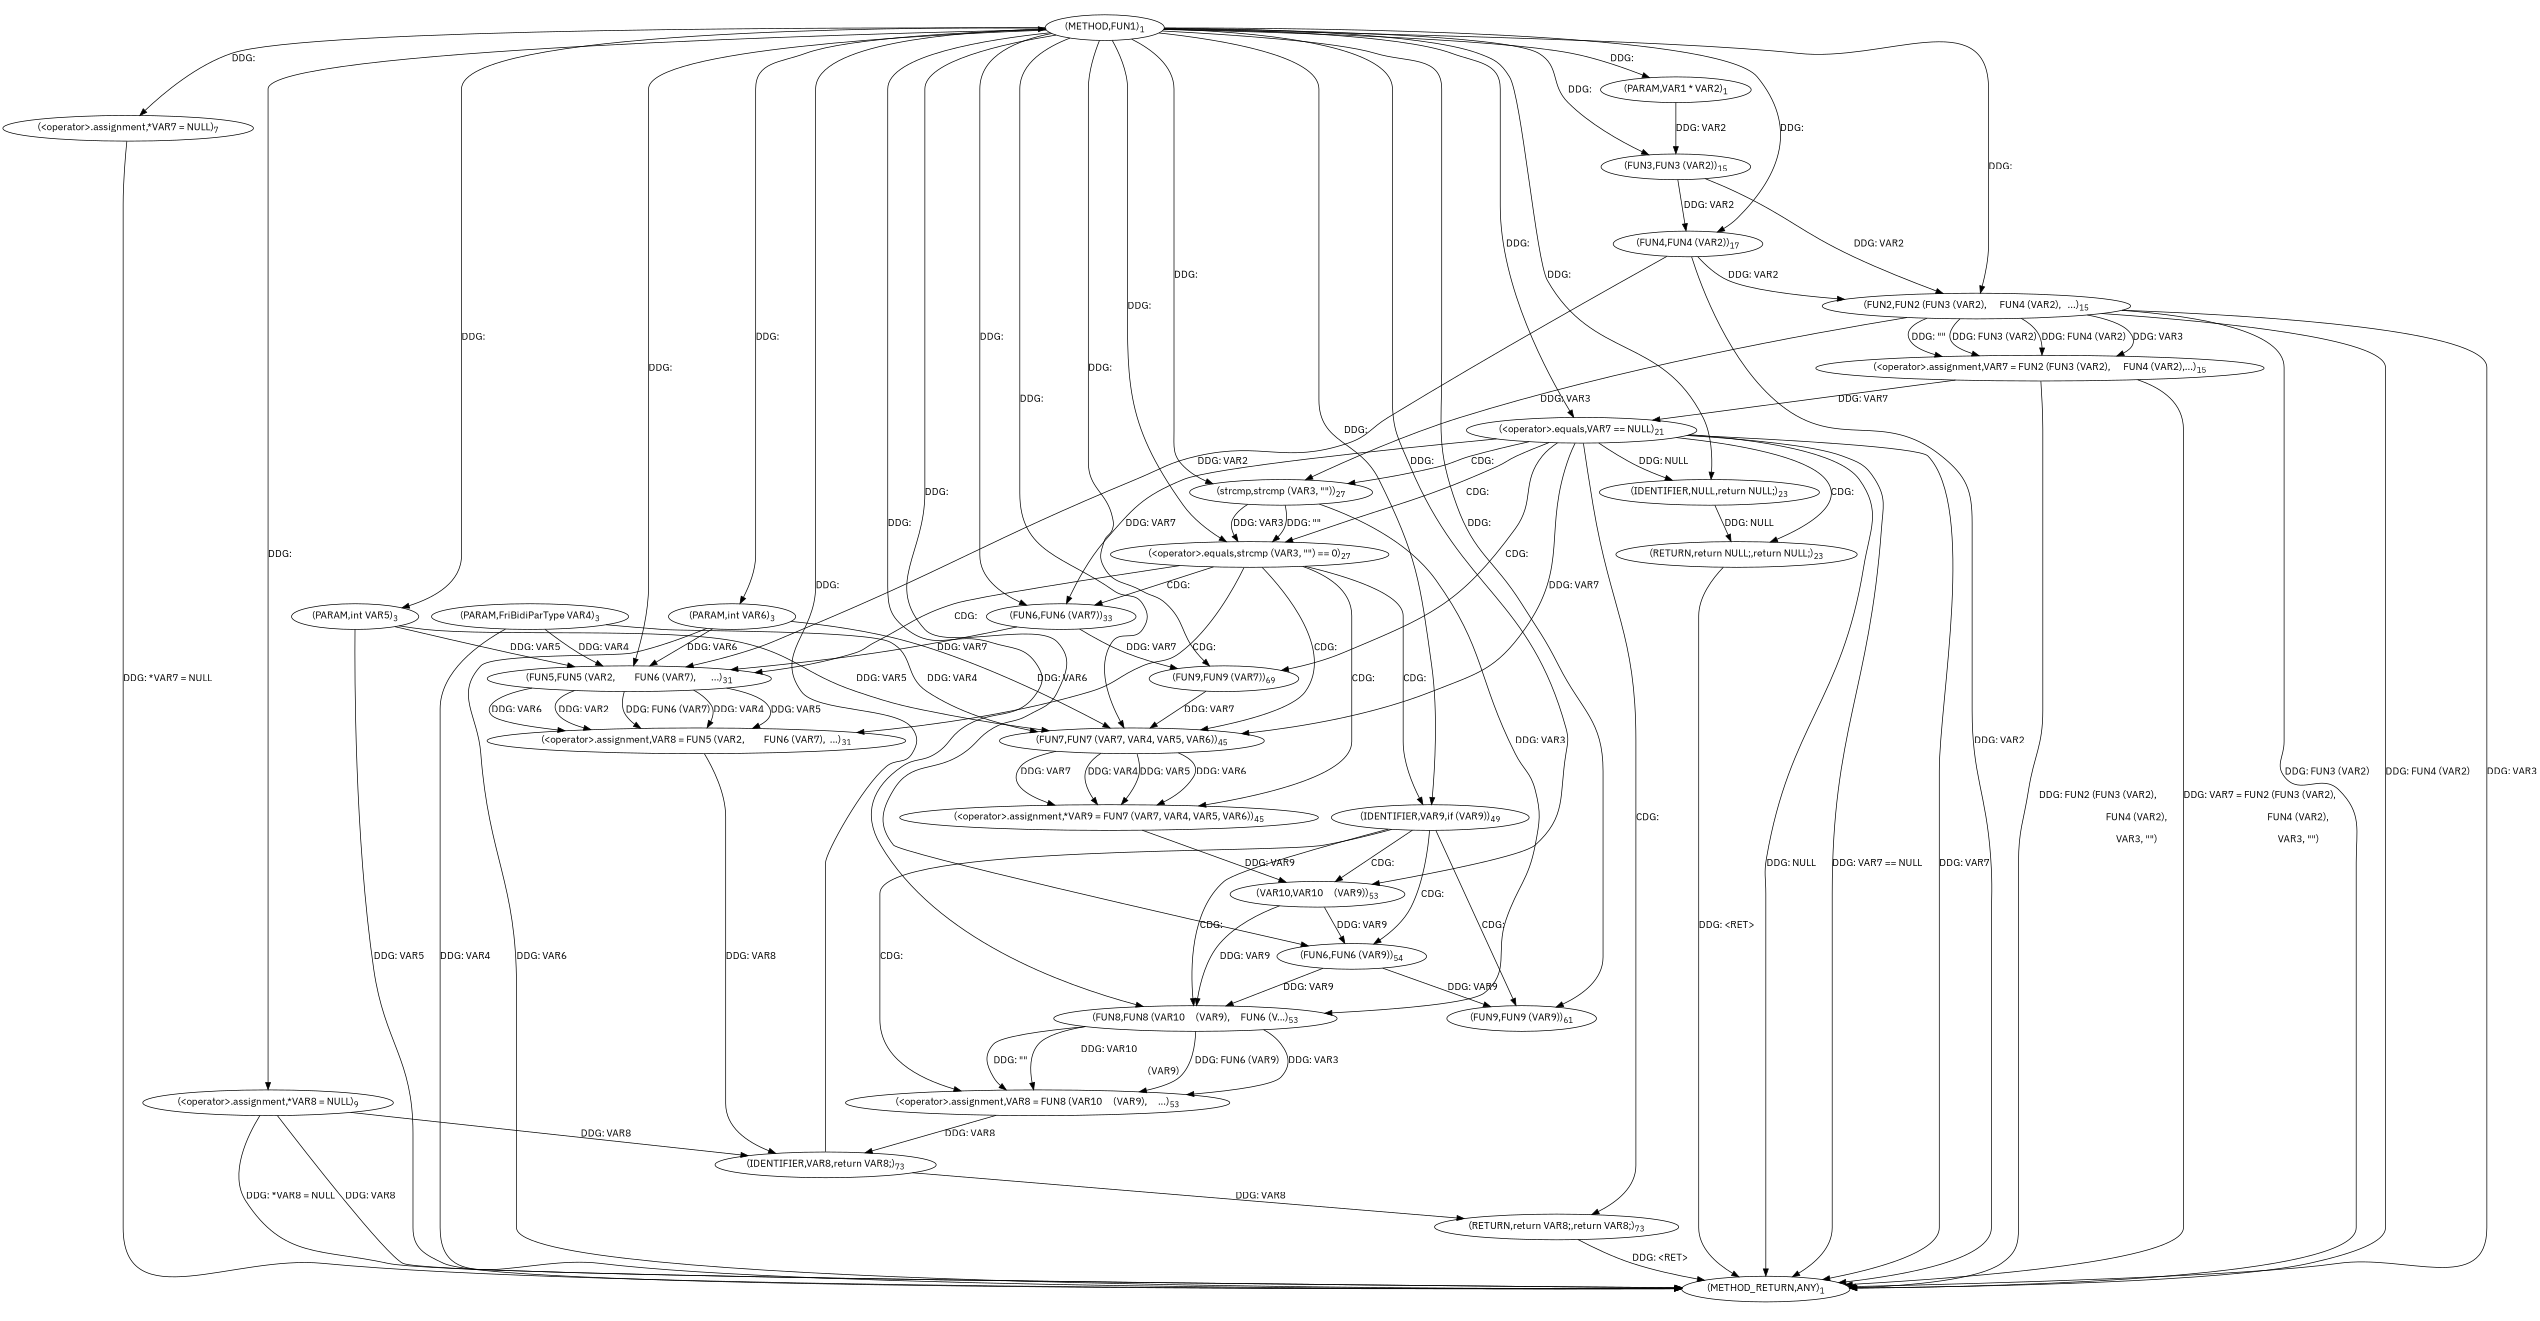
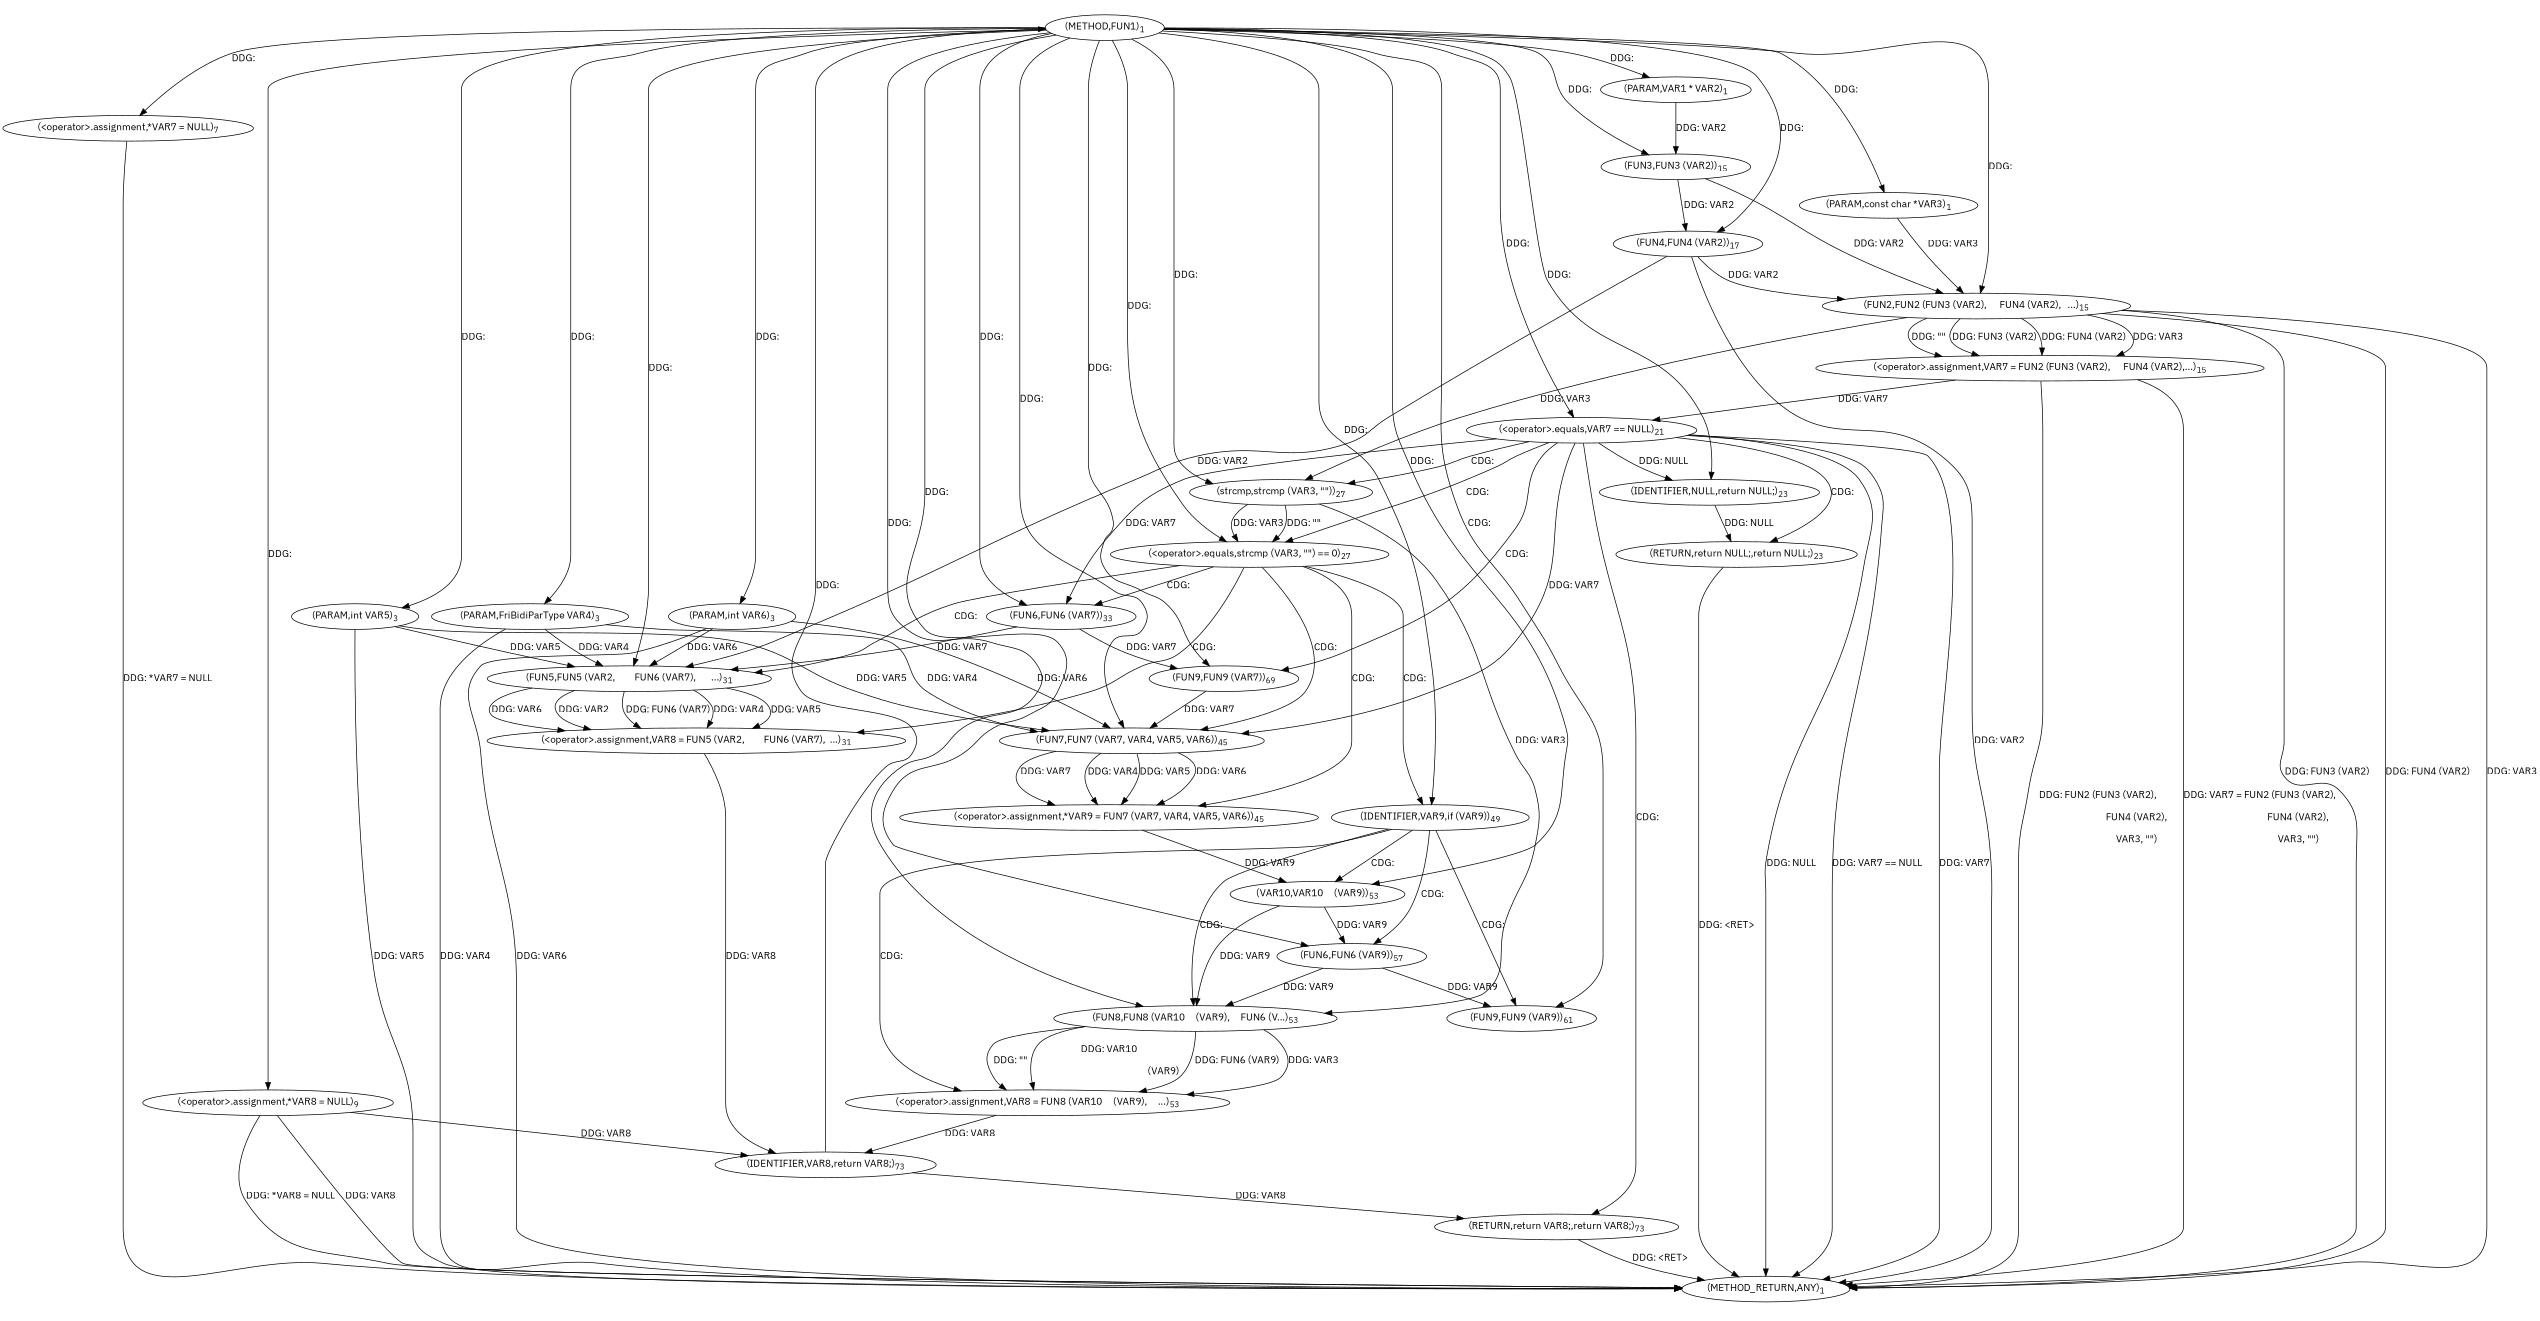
edge "(METHOD,FUN1)" -> "(PARAM,FriBidiParType VAR4)": added, label "DDG:"
node "(PARAM,const char *VAR3)": added
edge "(METHOD,FUN1)" -> "(FUN9,FUN9 (VAR9))": label "DDG: " -> "CDG: "
node "(FUN6,FUN6 (VAR9))": text "54" -> "57"
